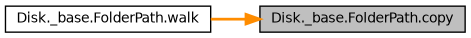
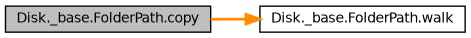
edge "Disk._base.FolderPath.walk" -> "Disk._base.FolderPath.copy": reversed
